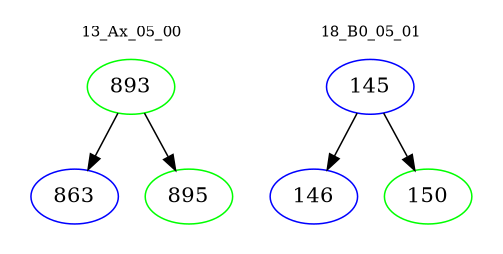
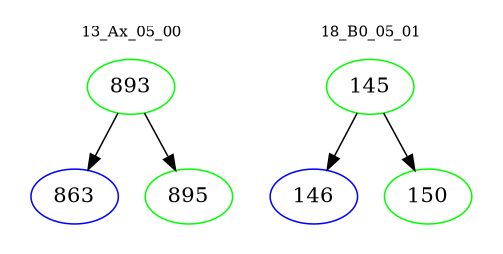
node "145": color blue -> green
